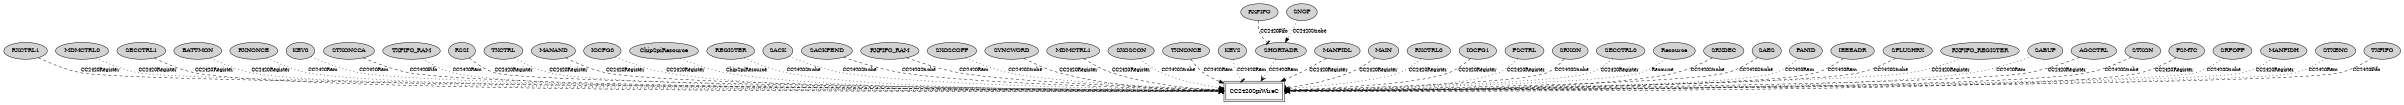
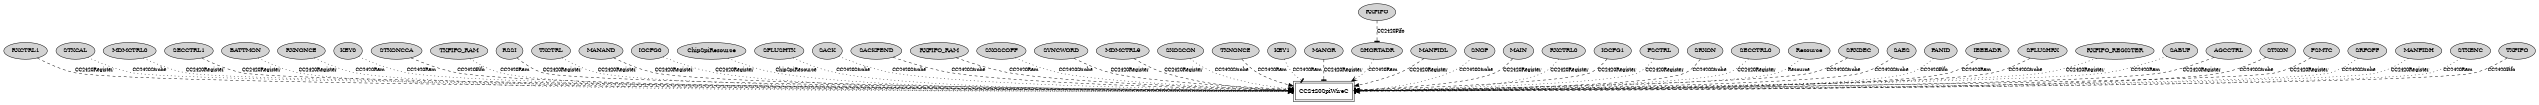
edge "SNOP" -> "SHORTADR": now "SNOP" -> "CC2420SpiWireC"
node "STXCAL": added
node "REGISTER": label "REGISTER" -> "SFLUSHTX"
node "MDMCTRL1": label "MDMCTRL1" -> "MDMCTRL9"
node "KEY2": label "KEY2" -> "KEY1"
node "MANOR": added
edge "PANID" -> "CC2420SpiWireC": label "CC2420Ram" -> "CC2420Fifo"
